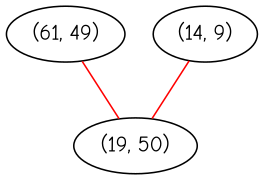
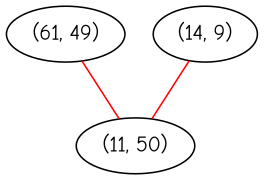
node "(19, 50)": label "(19, 50)" -> "(11, 50)"
